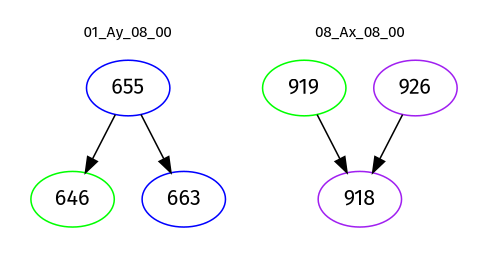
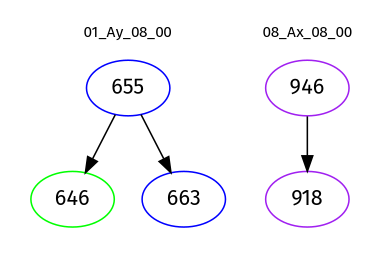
node "919": removed
node "926": label "926" -> "946"
